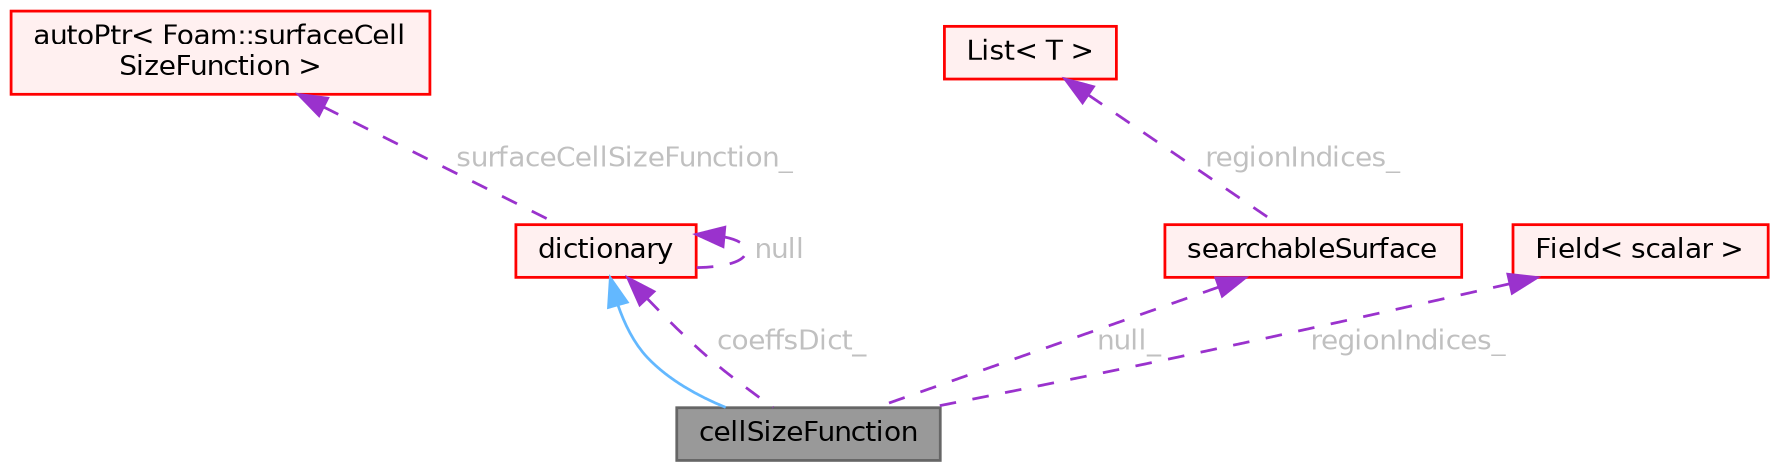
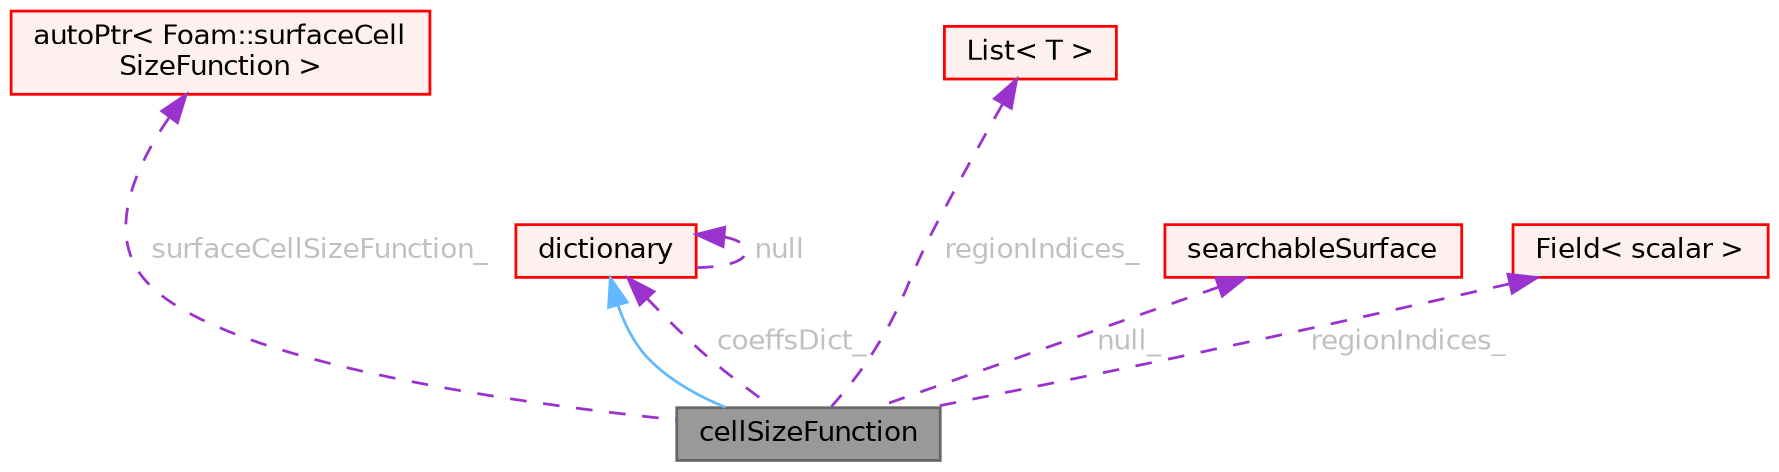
edge "searchableSurface" -> "List< T >": now "cellSizeFunction" -> "List< T >"
edge "dictionary" -> "autoPtr< Foam::surfaceCell SizeFunction >": now "cellSizeFunction" -> "autoPtr< Foam::surfaceCell SizeFunction >"
